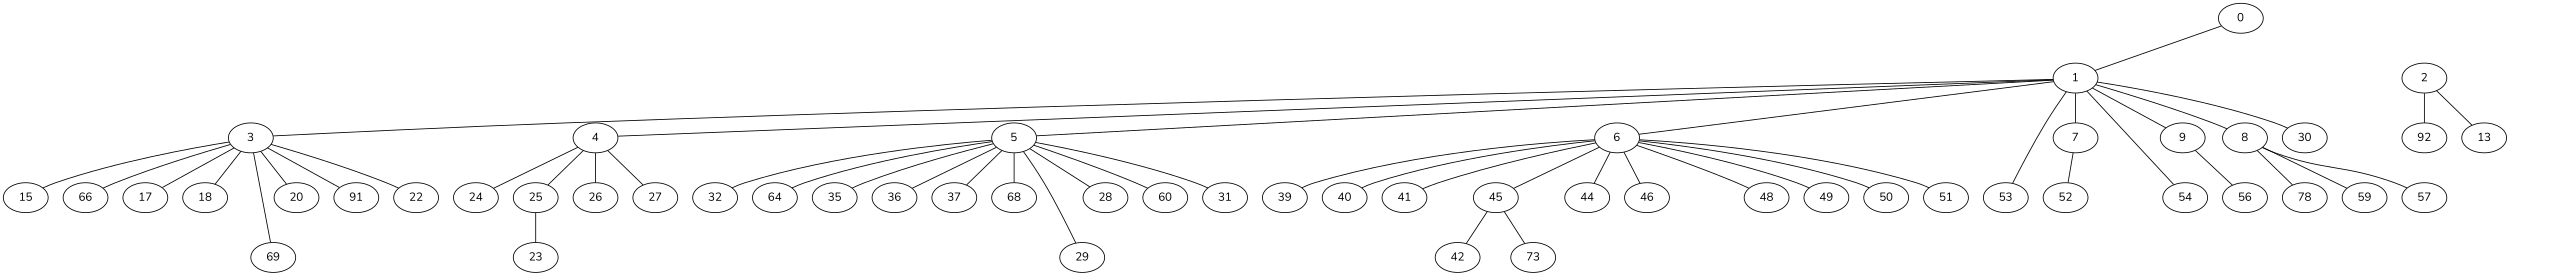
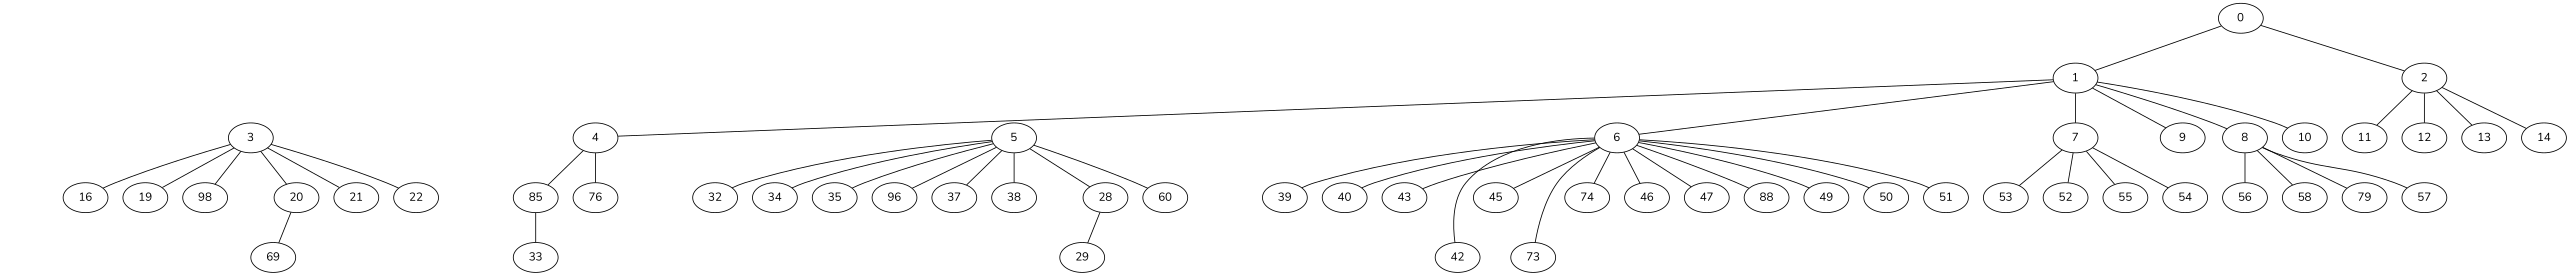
edge "0" -- "2": added
edge "1" -- "3": removed
edge "1" -- "5": removed
edge "1" -- "53": now "7" -- "53"
edge "1" -- "54": now "7" -- "54"
node "30": label "30" -> "10"
node "11": added
node "92": label "92" -> "12"
node "14": added
edge "9" -- "56": now "8" -- "56"
edge "5" -- "29": now "28" -- "29"
node "15": removed
node "66": label "66" -> "16"
node "17": label "17" -> "19"
node "18": label "18" -> "98"
edge "3" -- "69": now "20" -- "69"
node "91": label "91" -> "21"
node "24": removed
node "25": label "25" -> "85"
node "26": label "26" -> "76"
node "27": removed
node "64": label "64" -> "34"
node "36": label "36" -> "96"
node "68": label "68" -> "38"
node "31": removed
node "41": label "41" -> "43"
node "44": label "44" -> "74"
node "47": added
node "48": label "48" -> "88"
node "55": added
node "78": label "78" -> "58"
node "59": label "59" -> "79"
edge "45" -- "42": now "6" -- "42"
edge "45" -- "73": now "6" -- "73"
node "23": label "23" -> "33"
